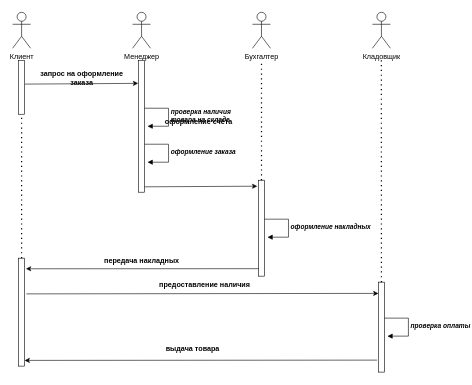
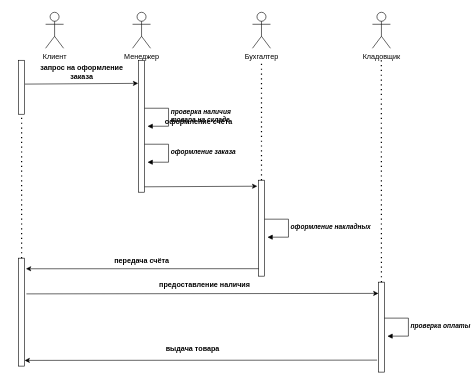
node "Клиент": moved (21, 30) -> (54, 30)
node "запрос на оформление заказа": moved (81, 78) -> (81, 72)
node "передача накладных": label "передача накладных" -> "передача счёта"
